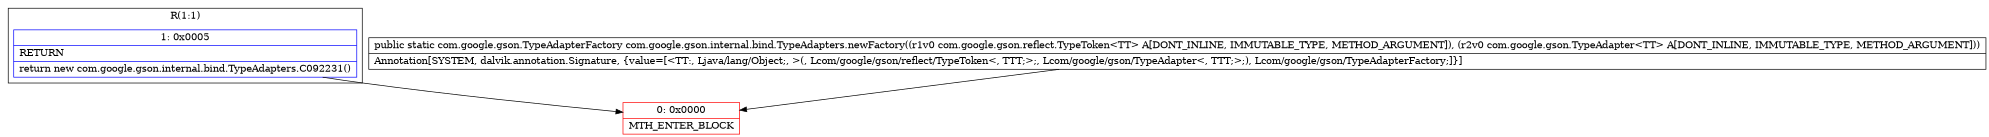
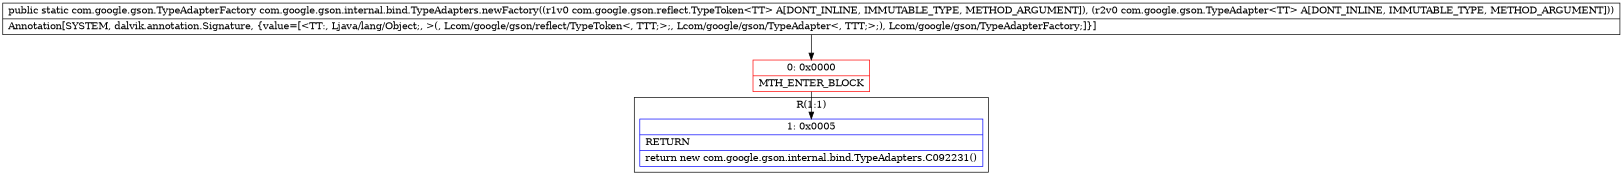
edge "1: 0x0005" -> "0: 0x0000": reversed
